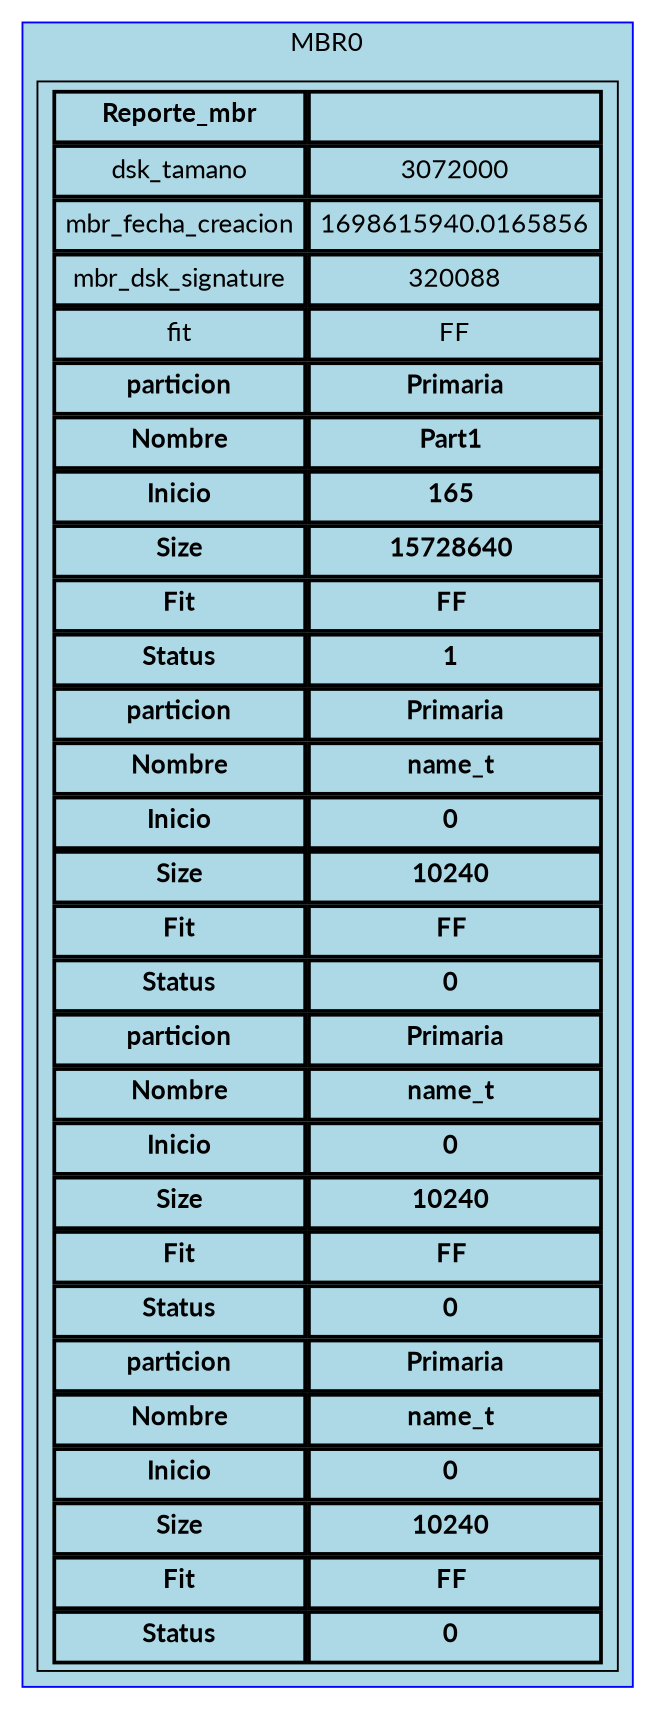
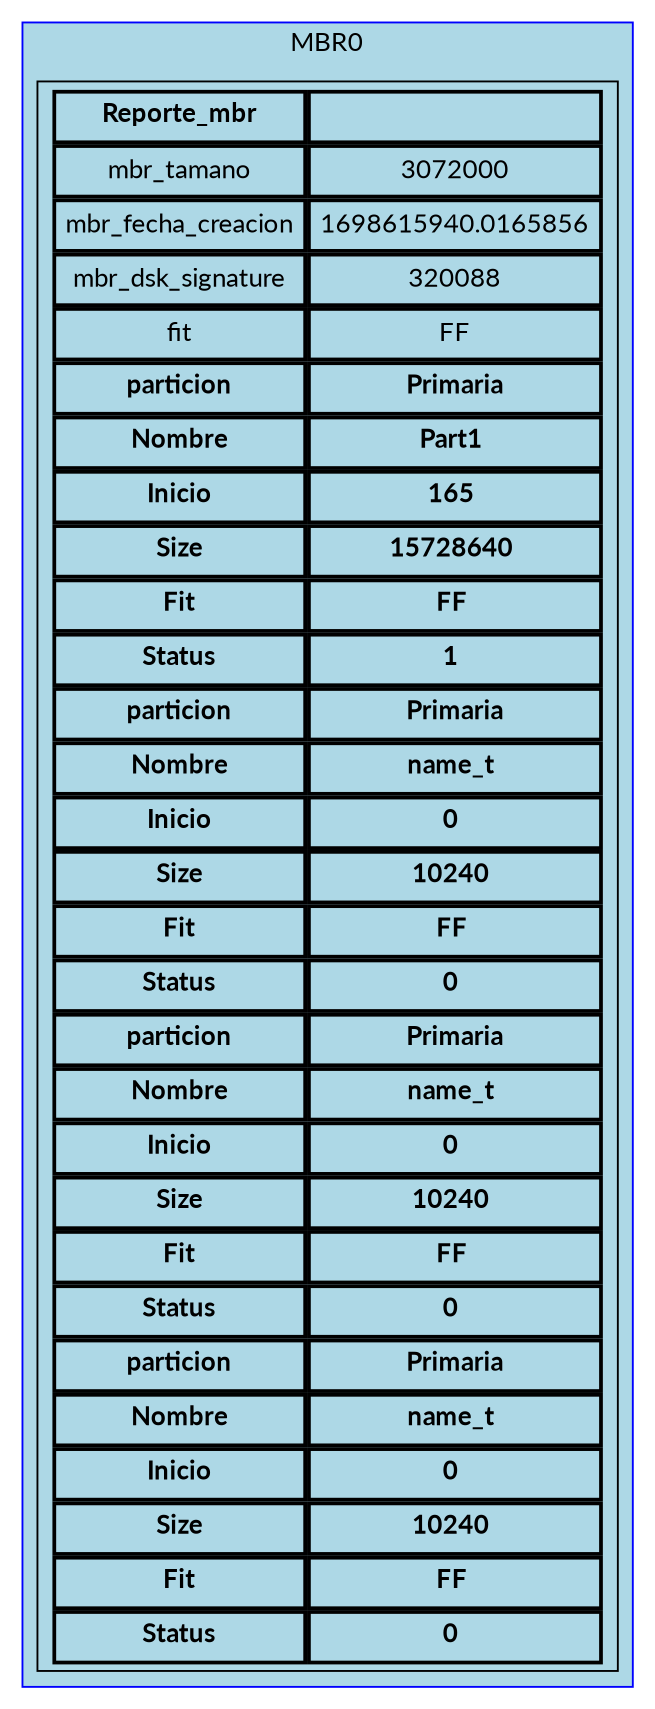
node "Reporte_mbr": text "dsk_tamano" -> "mbr_tamano"
